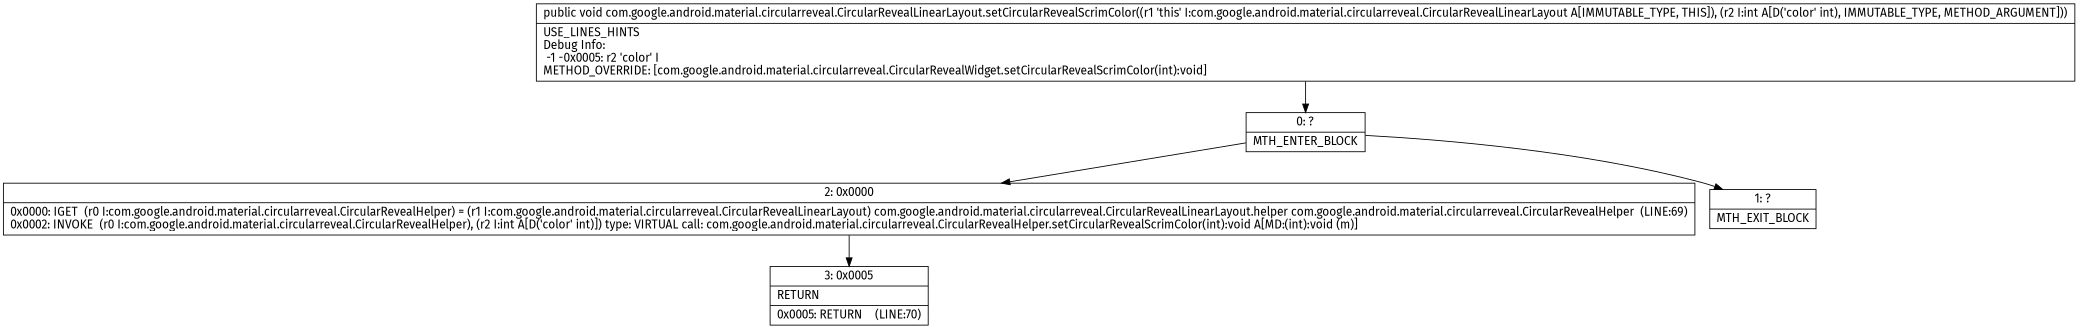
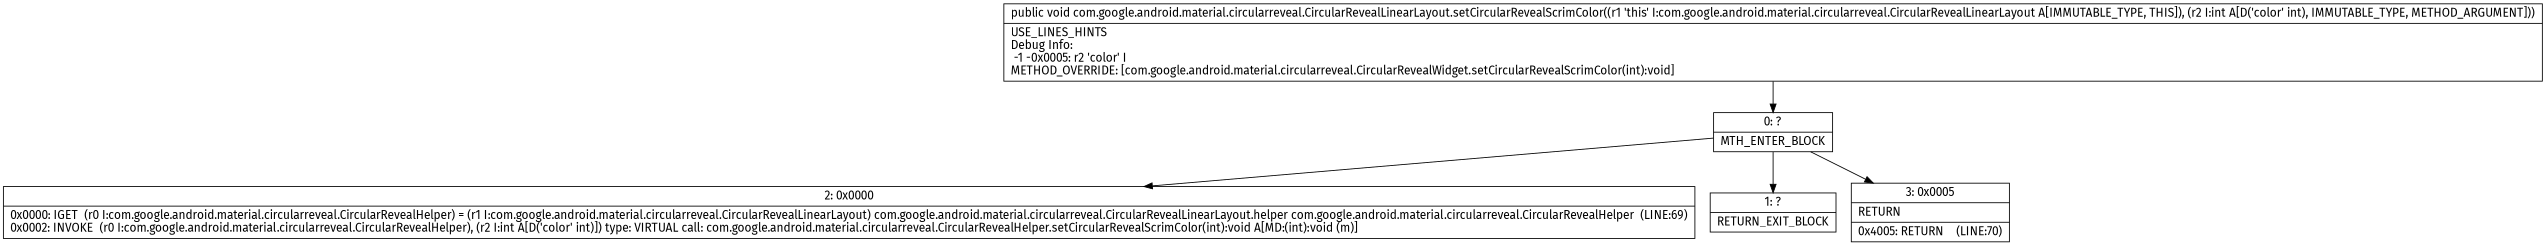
node "1: ?": text "MTH_EXIT_BLOCK" -> "RETURN_EXIT_BLOCK"
edge "2: 0x0000" -> "3: 0x0005": now "0: ?" -> "3: 0x0005"
node "3: 0x0005": text "0x0005: RETURN    (LINE:70)" -> "0x4005: RETURN    (LINE:70)"
